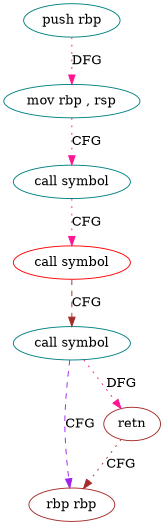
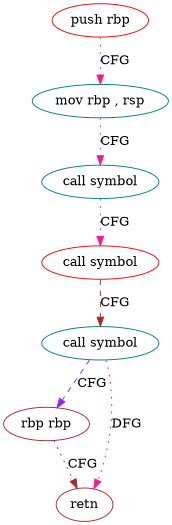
node "push rbp": color teal -> red
edge "push rbp" -> "mov rbp , rsp": label "DFG" -> "CFG"
edge "retn" -> "rbp rbp": reversed
